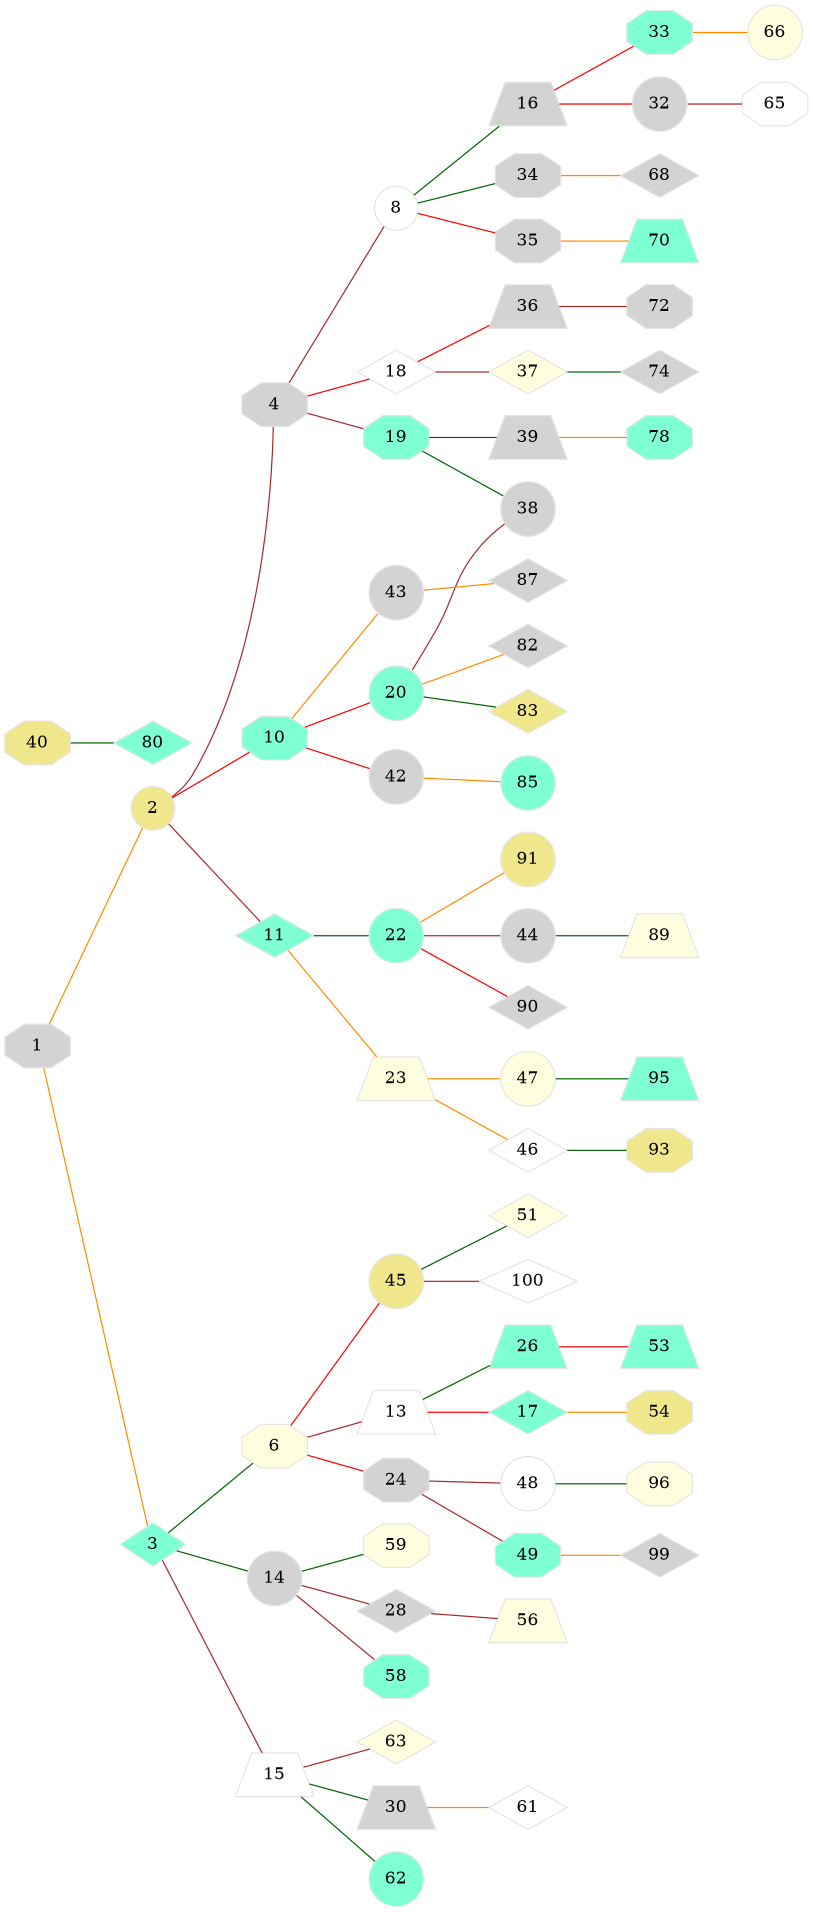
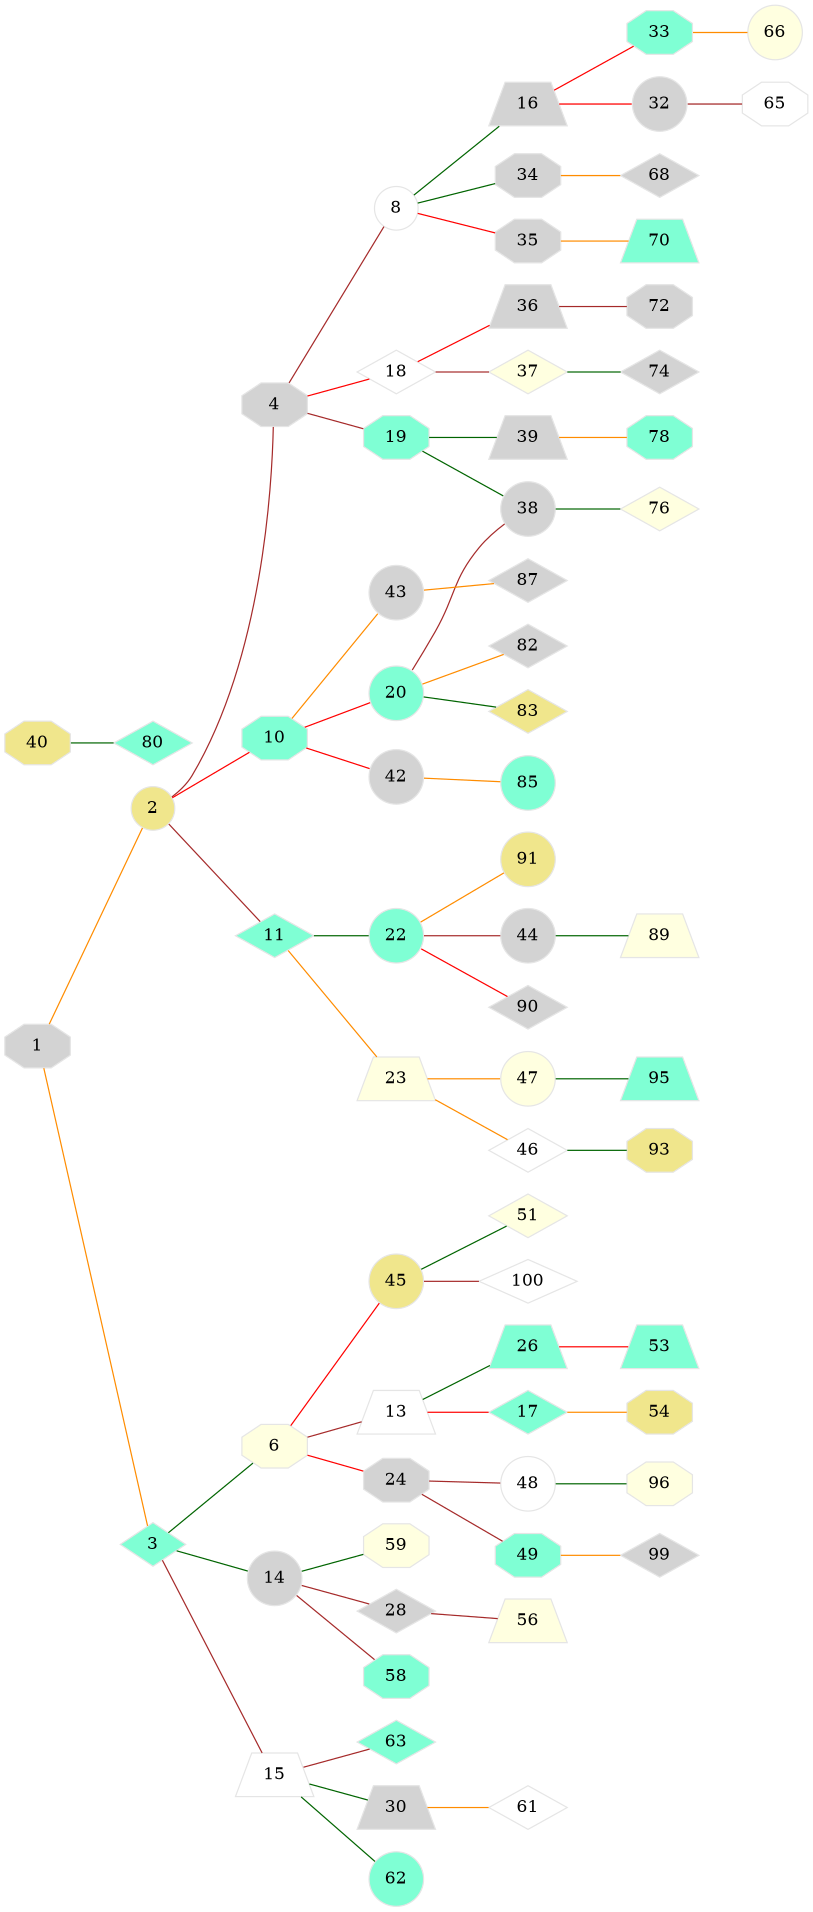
node "76": added
node "63": fillcolor lightyellow -> aquamarine
